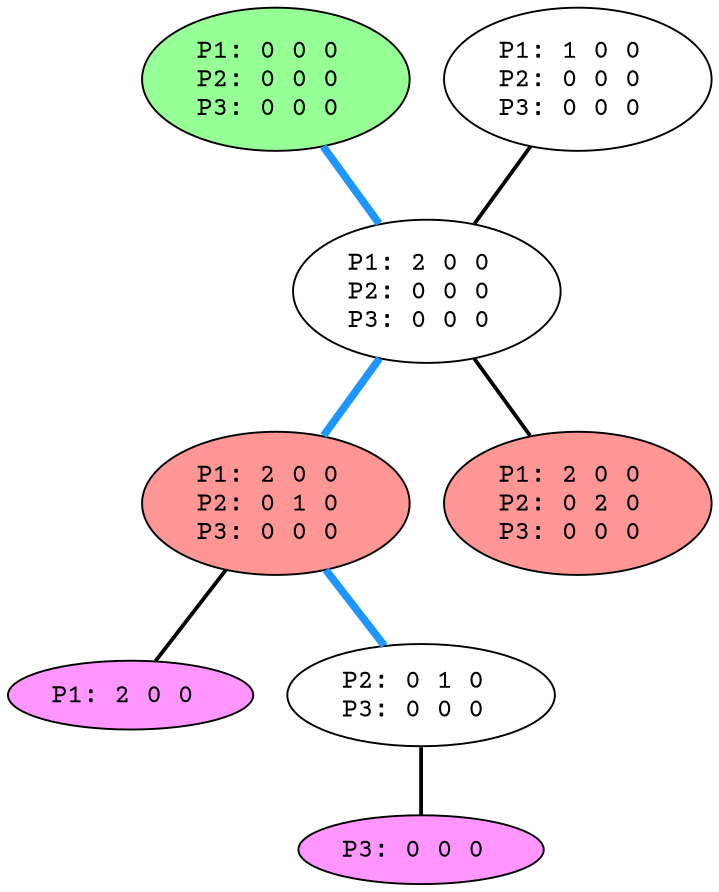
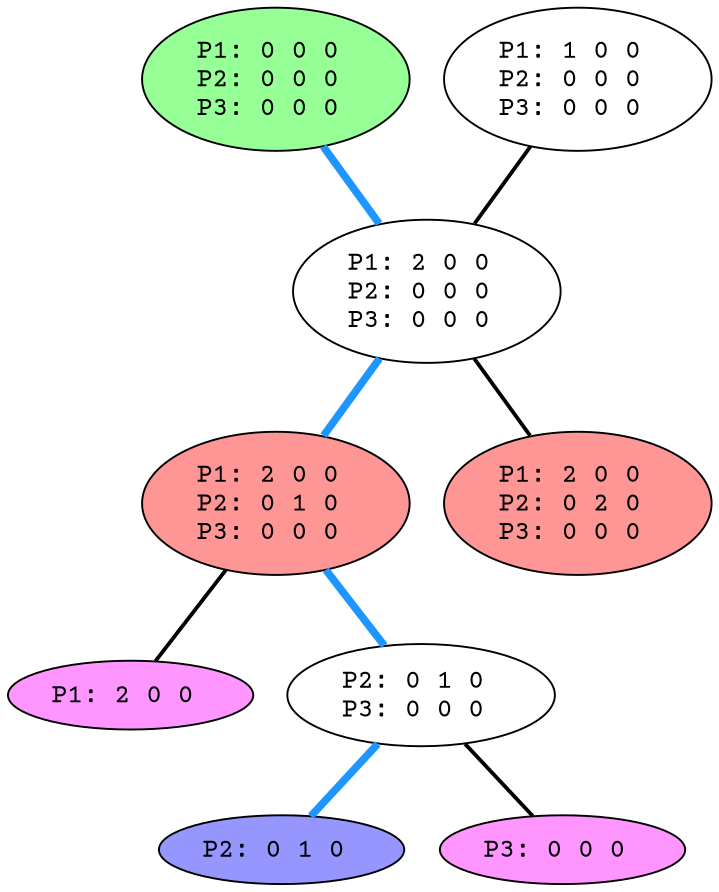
node "P2: 0 1 0": added
